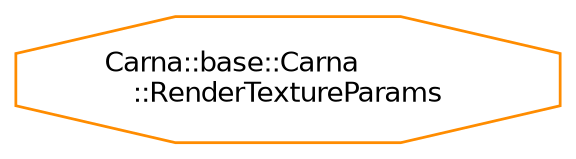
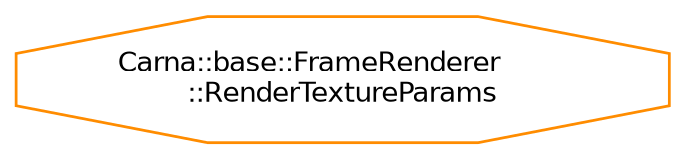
node "Carna::base::Carna ::RenderTextureParams": label "Carna::base::Carna ::RenderTextureParams" -> "Carna::base::FrameRenderer ::RenderTextureParams"
